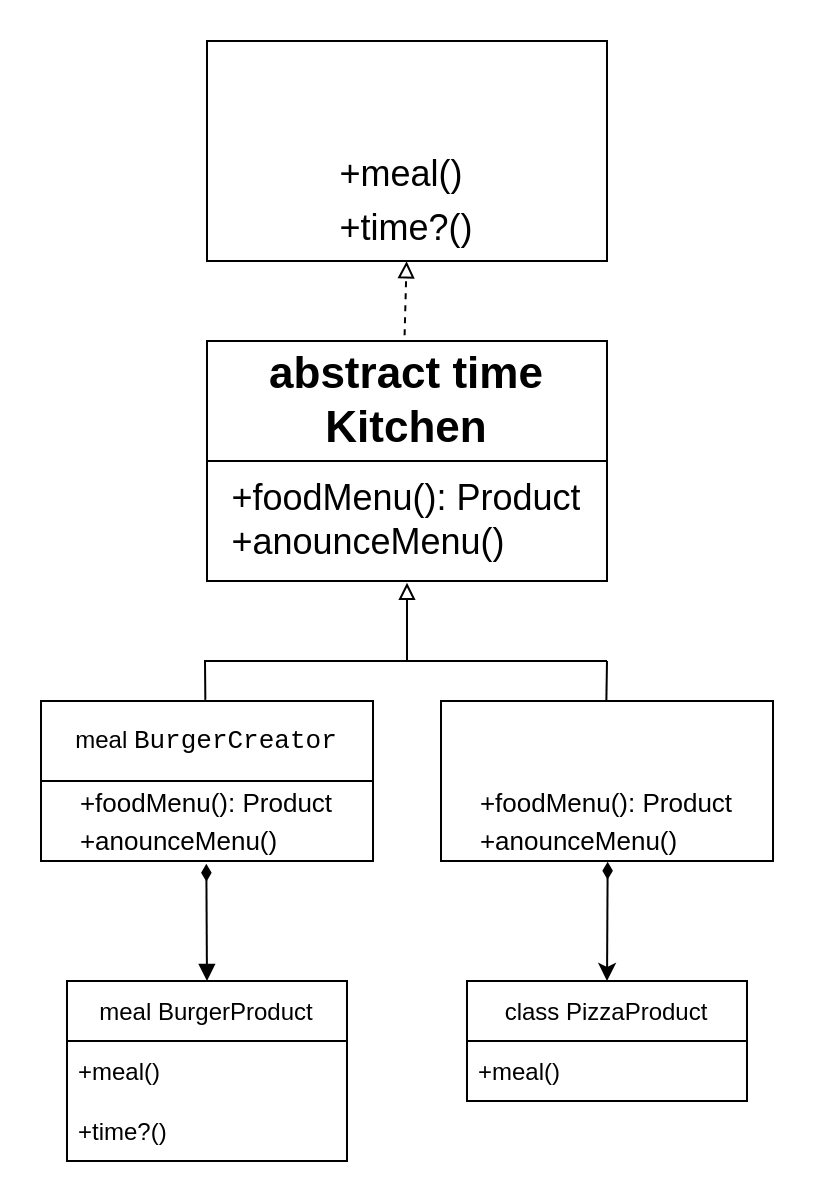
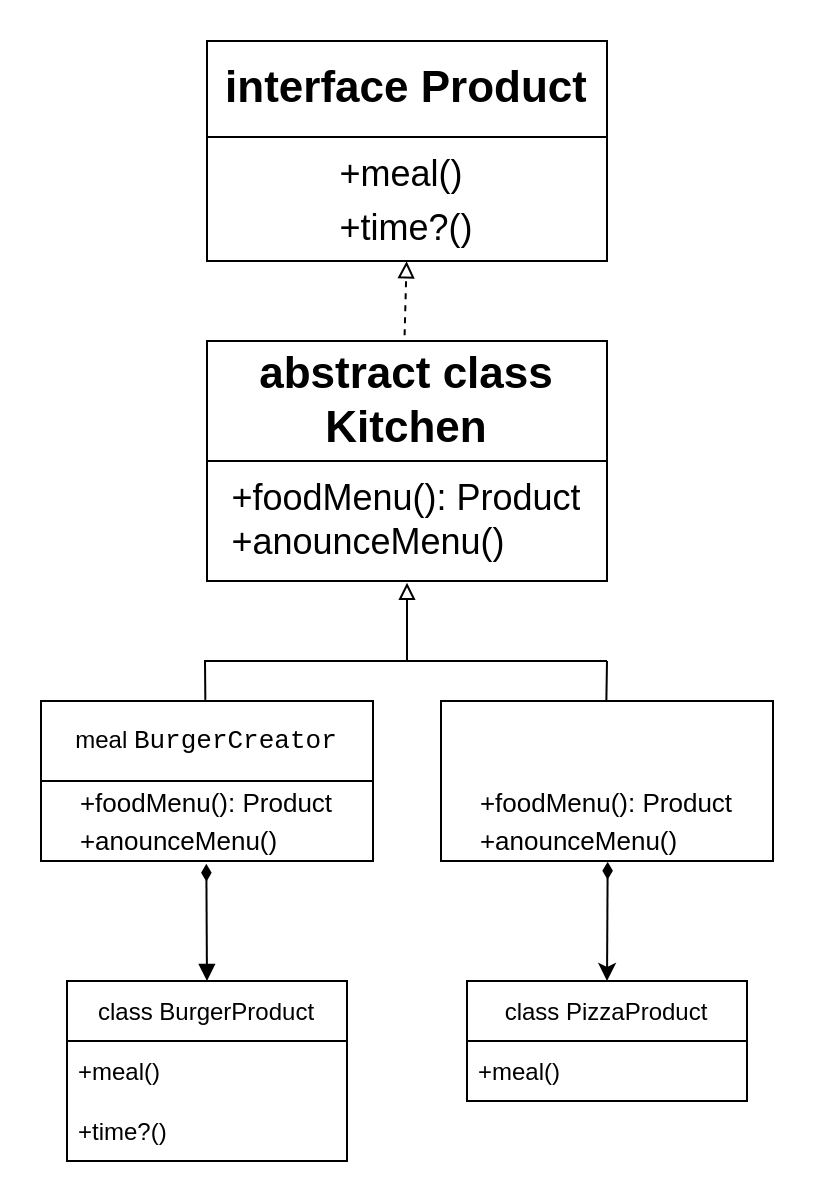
node "interface Product": added
node "abstract time Kitchen": label "abstract time Kitchen" -> "abstract class Kitchen"
node "meal BurgerProduct": label "meal BurgerProduct" -> "class BurgerProduct"
